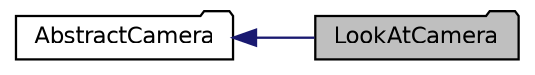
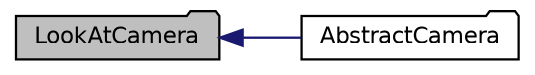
edge "LookAtCamera" -> "AbstractCamera": reversed
